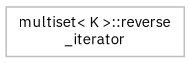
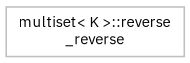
node "multiset< K >::reverse _iterator": label "multiset< K >::reverse _iterator" -> "multiset< K >::reverse _reverse"
